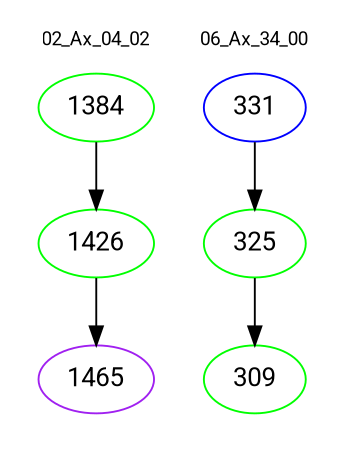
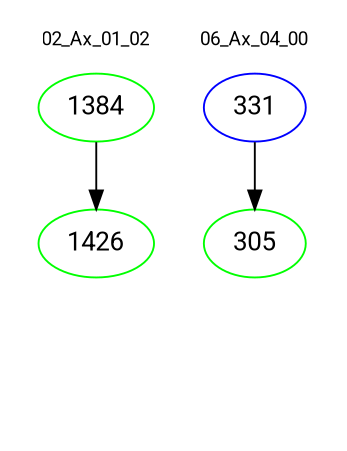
cluster "02_Ax_04_02": label "02_Ax_04_02" -> "02_Ax_01_02"
cluster "06_Ax_34_00": label "06_Ax_34_00" -> "06_Ax_04_00"
node "325": label "325" -> "305"
node "1465": removed
node "309": removed
